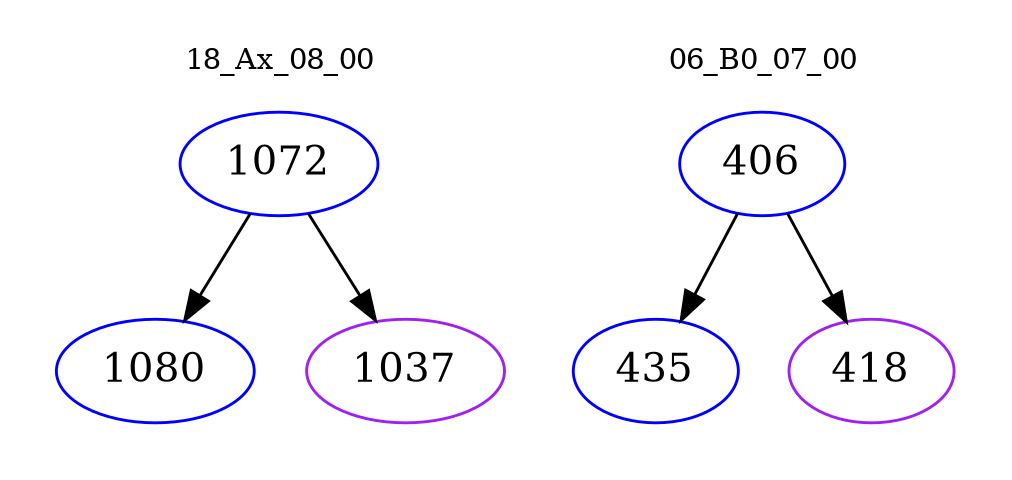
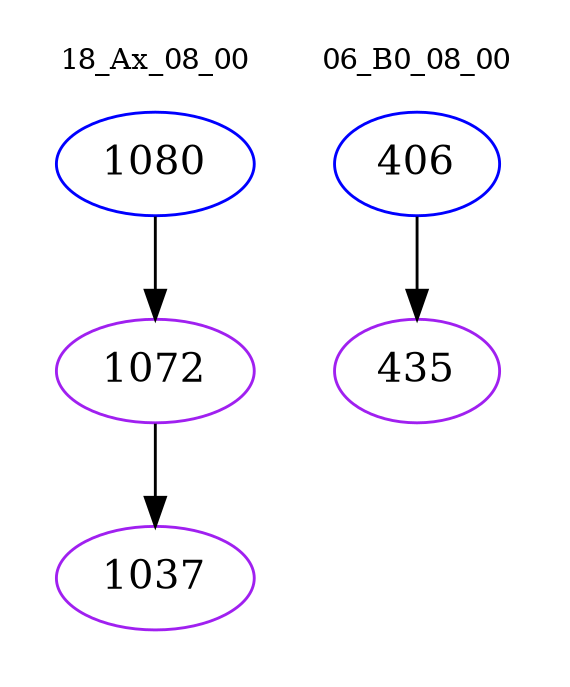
cluster "06_B0_07_00": label "06_B0_07_00" -> "06_B0_08_00"
node "1072": color blue -> purple
edge "1072" -> "1080": reversed
node "435": color blue -> purple
node "418": removed
